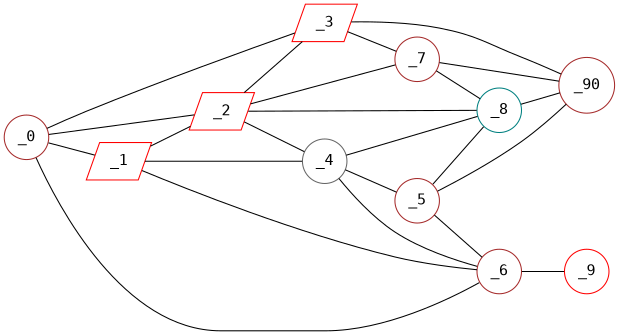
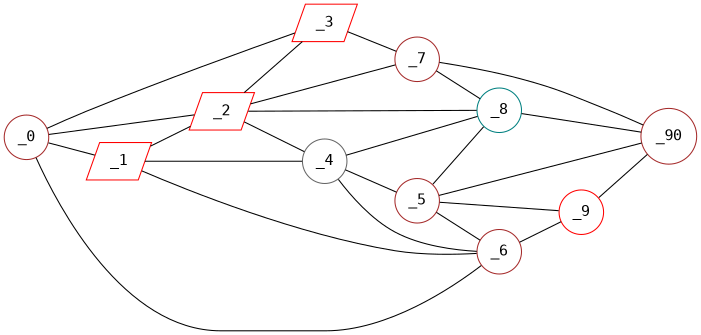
edge "_3" -- "_90": now "_9" -- "_90"
edge "_5" -- "_9": added
